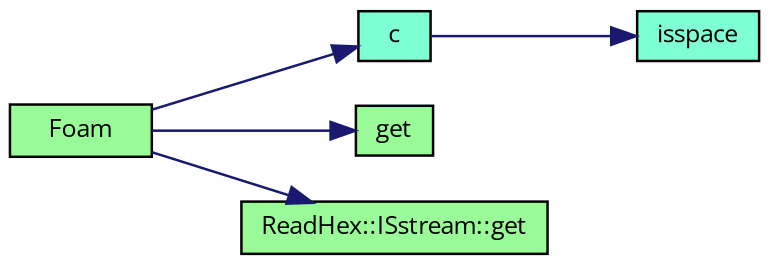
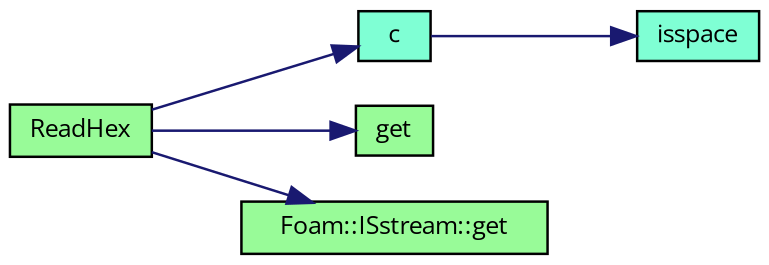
node "Foam": label "Foam" -> "ReadHex"
node "ReadHex::ISstream::get": label "ReadHex::ISstream::get" -> "Foam::ISstream::get"
